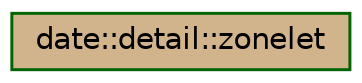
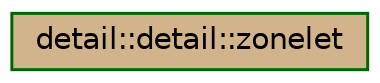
node "date::detail::zonelet": label "date::detail::zonelet" -> "detail::detail::zonelet"
